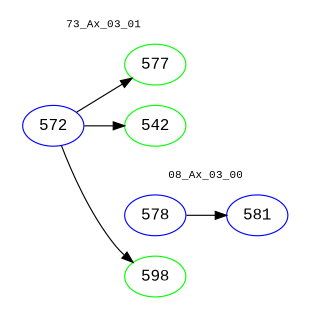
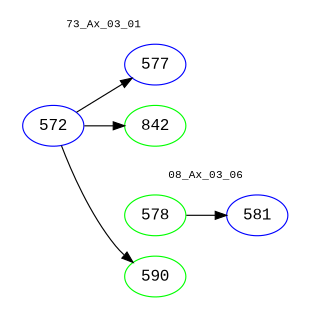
node "577": color green -> blue
node "542": label "542" -> "842"
cluster "08_Ax_03_00": label "08_Ax_03_00" -> "08_Ax_03_06"
node "578": color blue -> green
node "598": label "598" -> "590"
